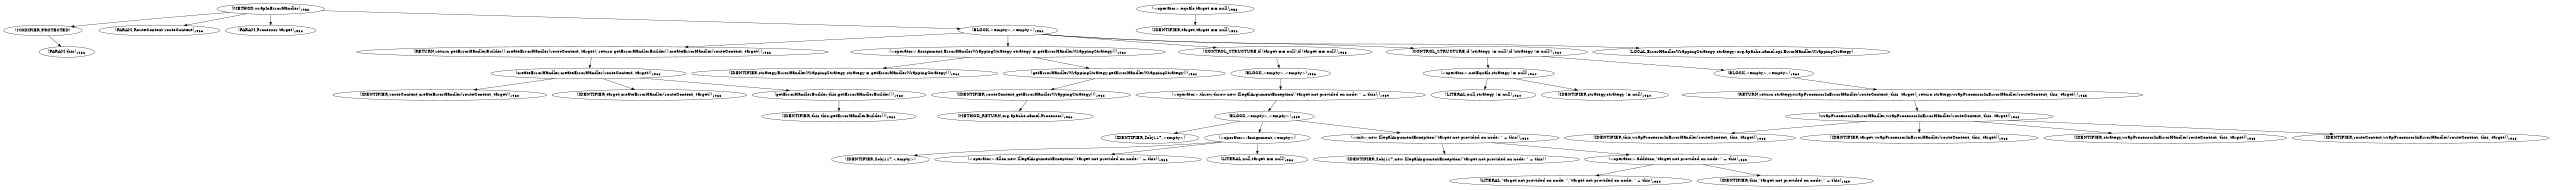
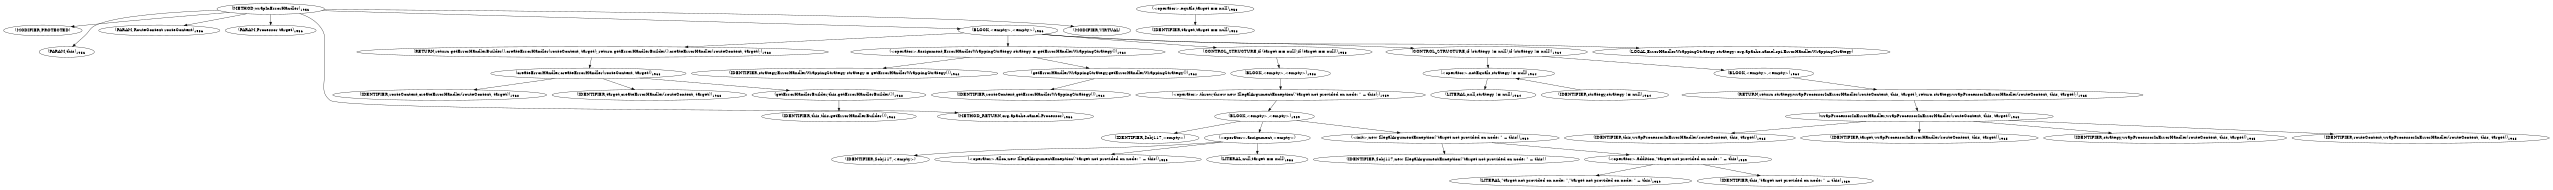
node "(MODIFIER,VIRTUAL)": added
edge "(MODIFIER,PROTECTED)" -> "(PARAM,this)": now "(METHOD,wrapInErrorHandler)" -> "(PARAM,this)"
edge "(<operator>.notEquals,strategy != null)" -> "(IDENTIFIER,strategy,strategy != null)": reversed
edge "(IDENTIFIER,routeContext,getErrorHandlerWrappingStrategy())" -> "(METHOD_RETURN,org.apache.camel.Processor)": now "(METHOD,wrapInErrorHandler)" -> "(METHOD_RETURN,org.apache.camel.Processor)"
